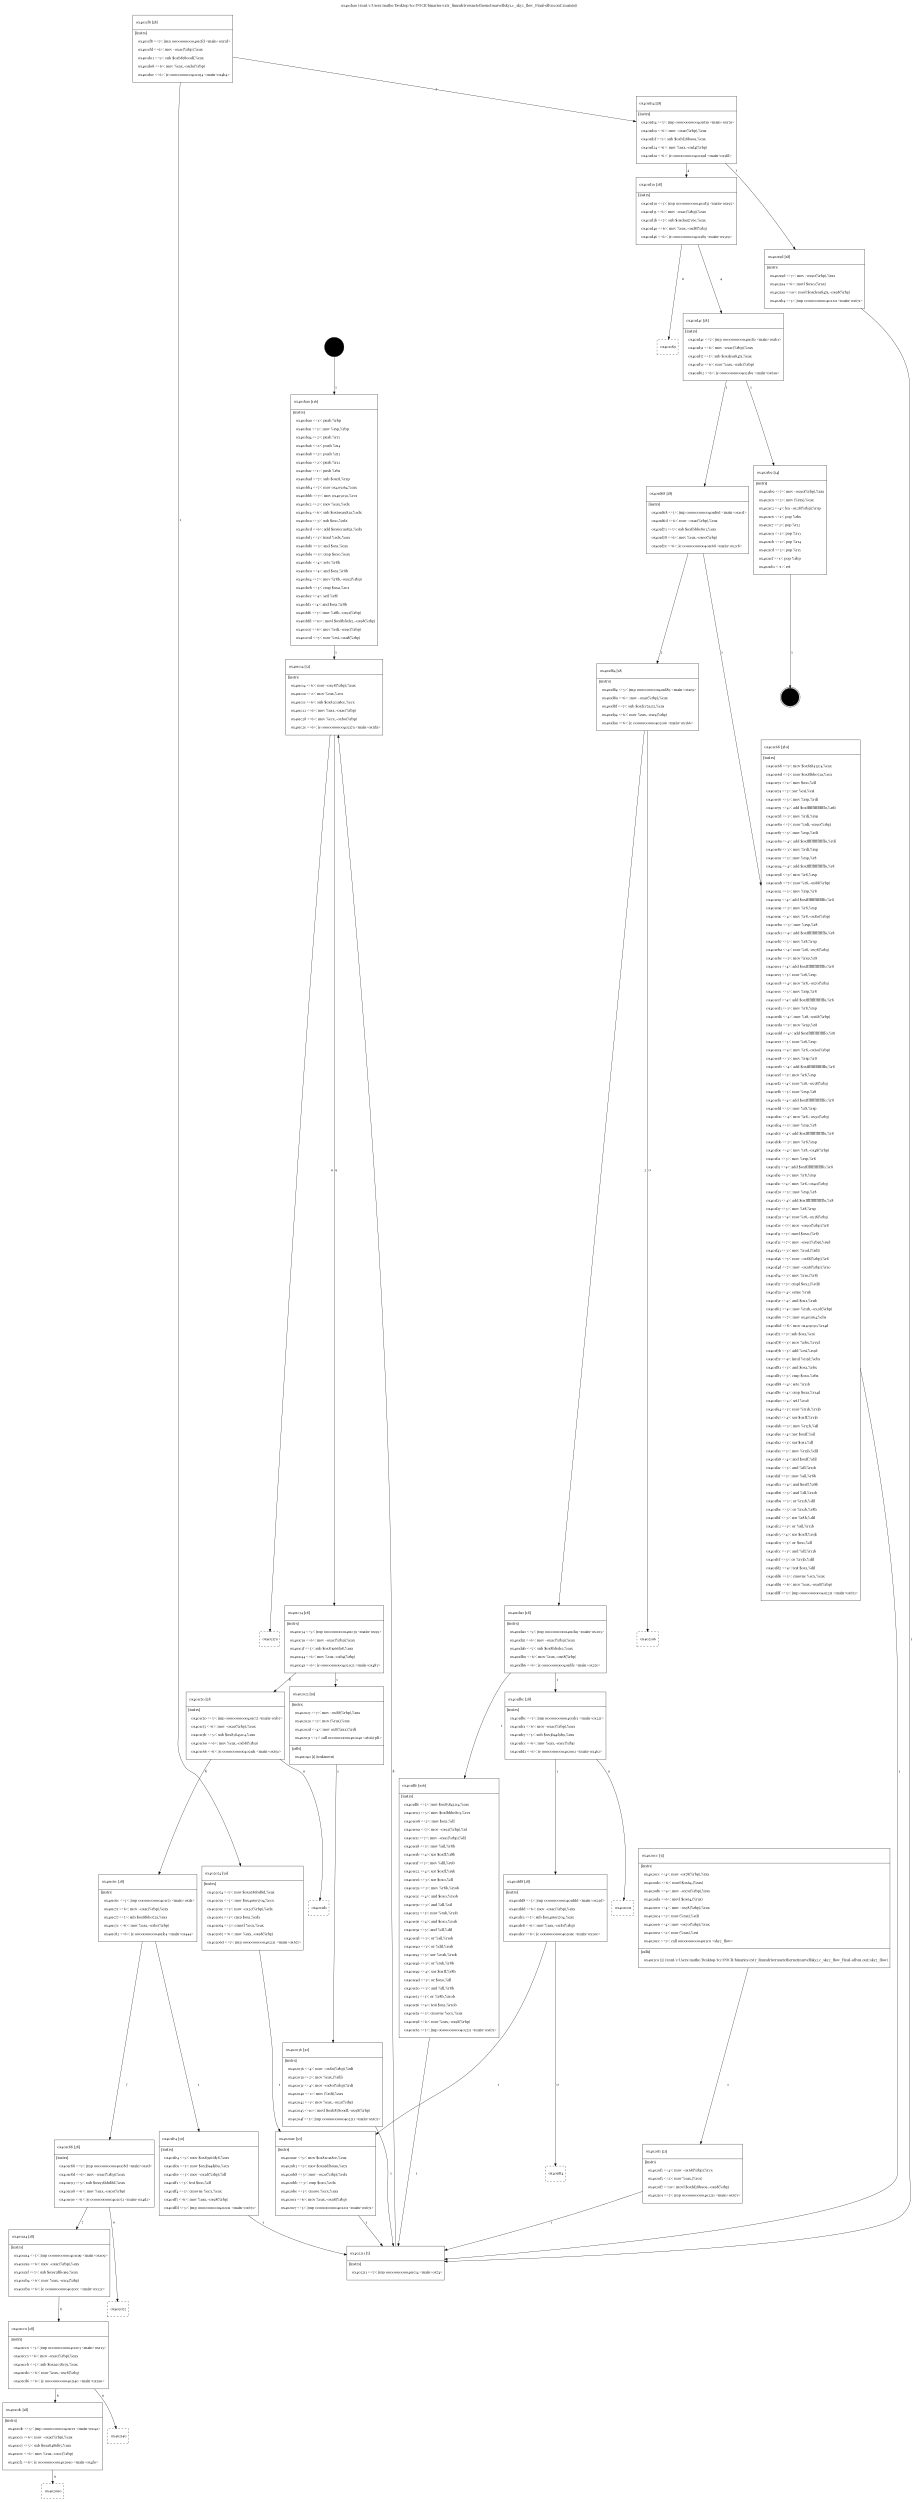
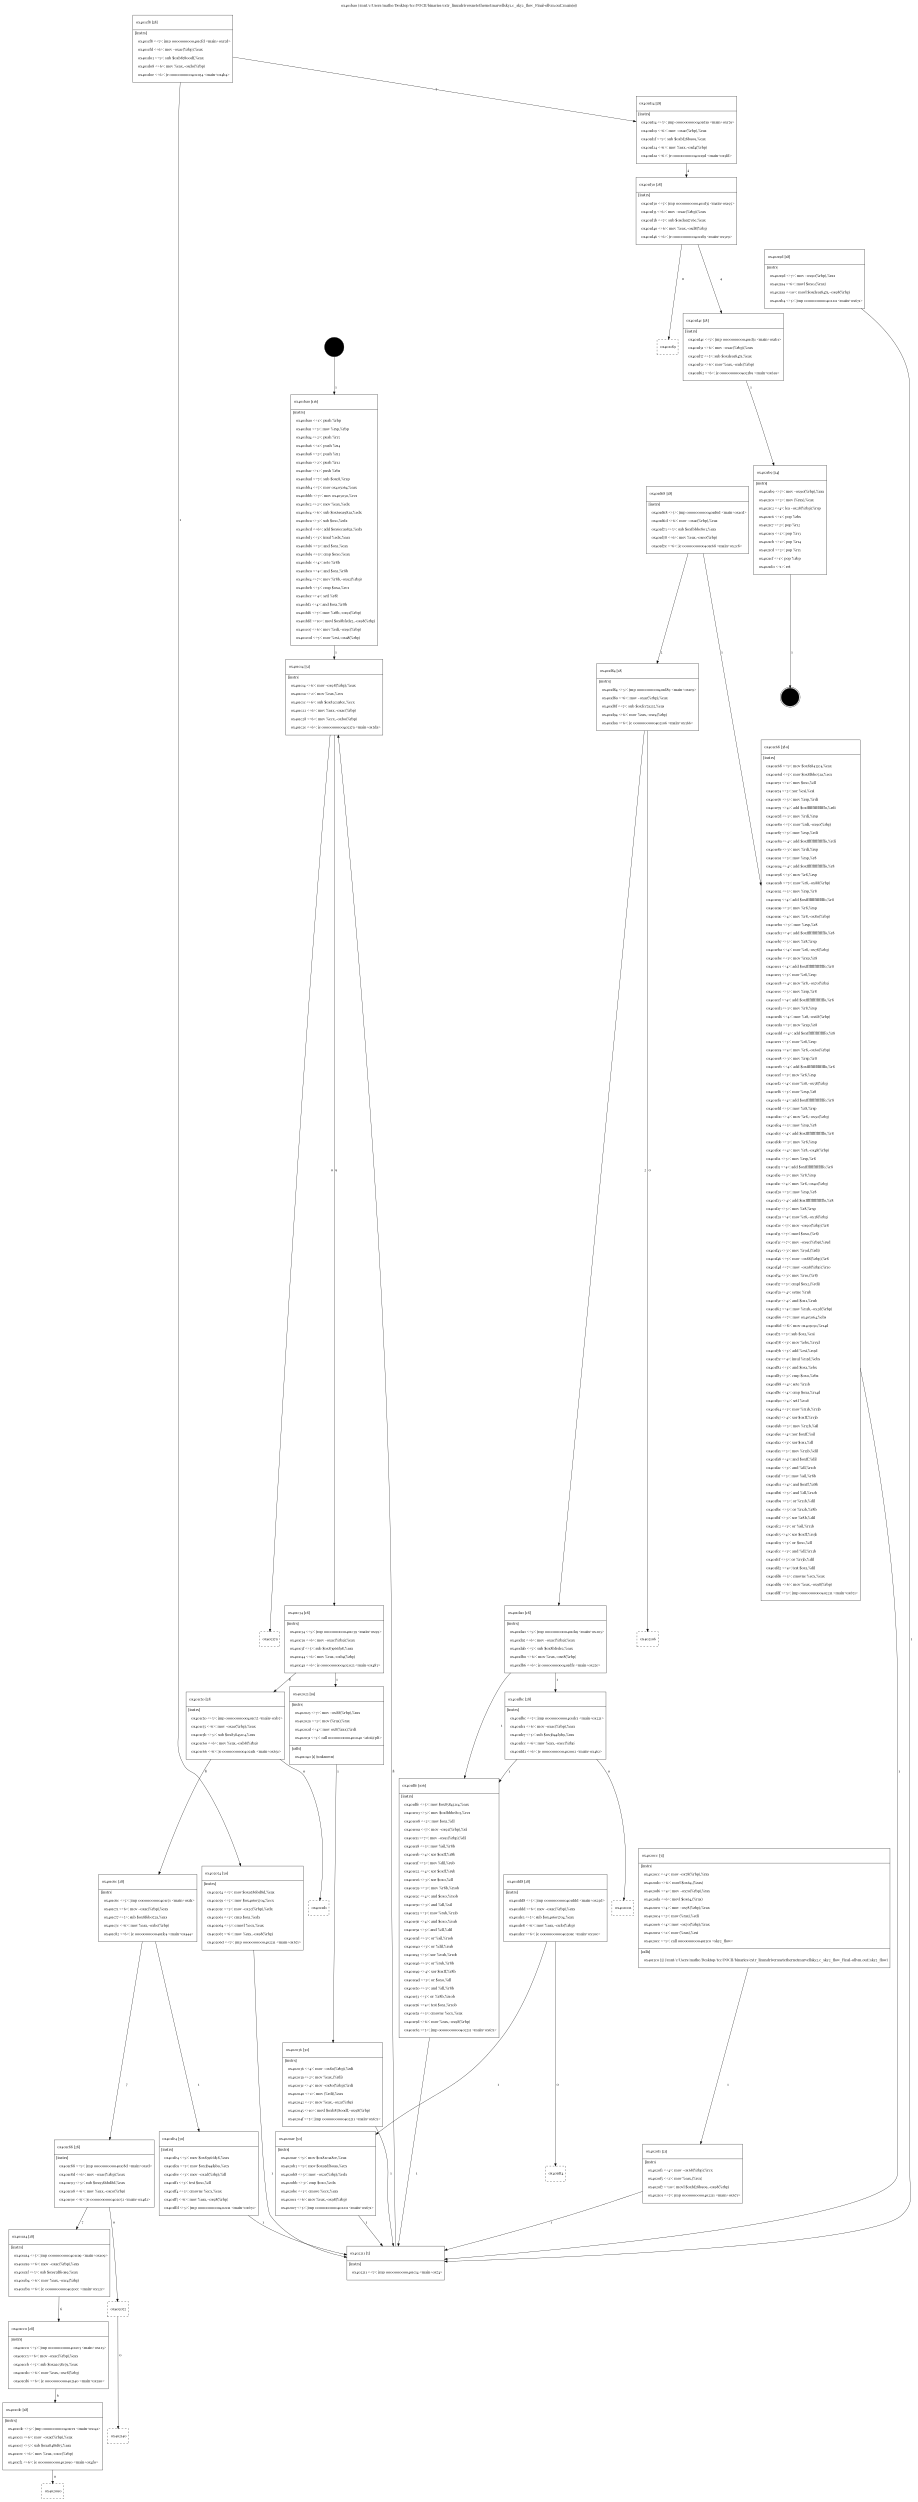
edge "0x401d14 [28]" -> "0x40219d [28]": removed, label "1"
edge "0x401d4c [28]" -> "0x401d68 [28]": removed, label "3"
edge "0x401dbc [28]" -> "0x401dd8 [28]": now "0x401dbc [28]" -> "0x401dfe [106]"
edge "0x402054 [30]" -> "0x4020ae [30]": now "0x402054 [30]" -> "0x402211 [5]"
edge "0x401cc0 [28]" -> "0x402140": now "0x402072" -> "0x402140"
